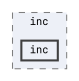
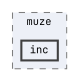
cluster "inc": label "inc" -> "muze"
